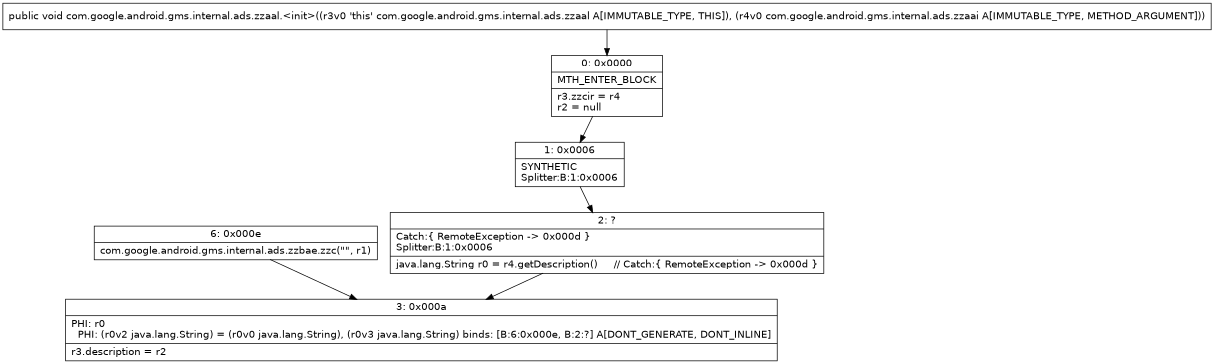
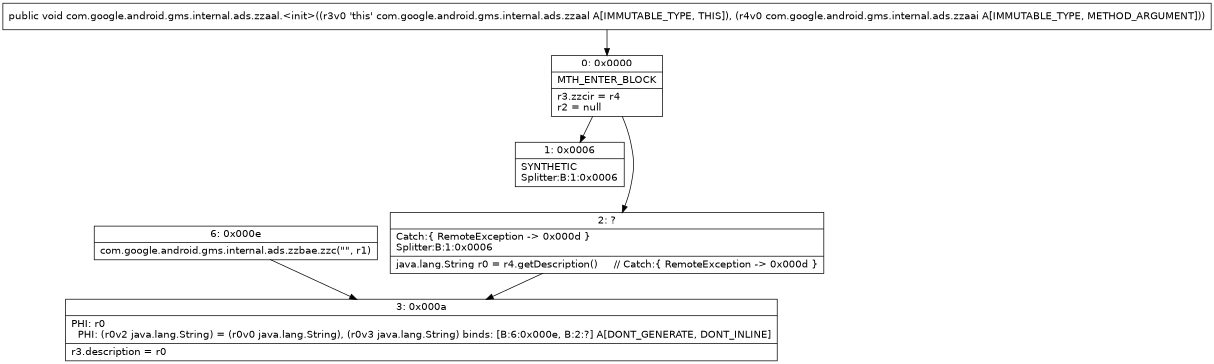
edge "1: 0x0006" -> "2: ?": now "0: 0x0000" -> "2: ?"
node "3: 0x000a": text "r3.description = r2" -> "r3.description = r0"
